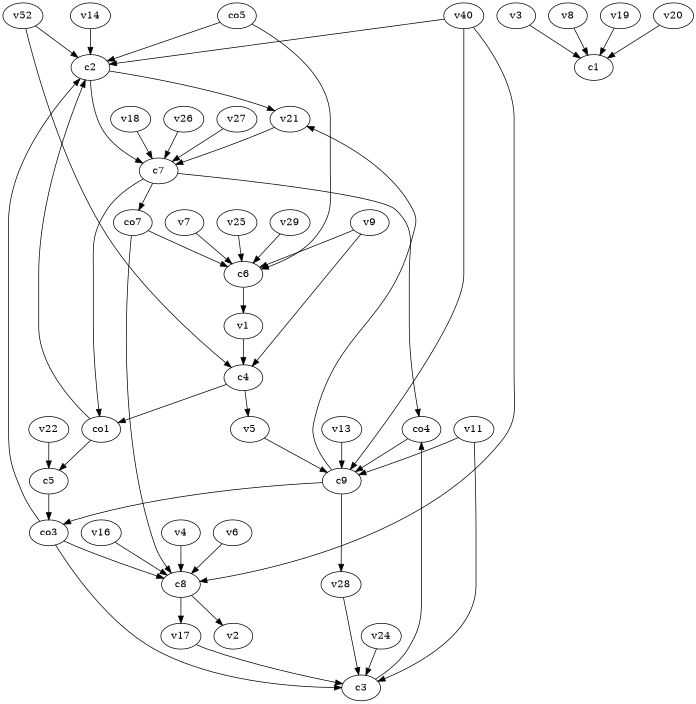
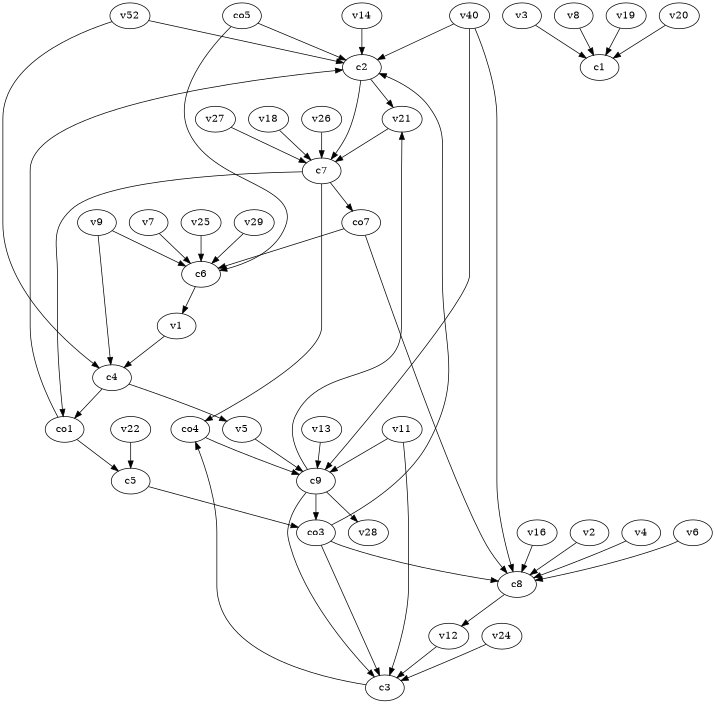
edge "c8" -> "v2": reversed
edge "v28" -> "c3": now "c9" -> "c3"
node "v17": label "v17" -> "v12"
